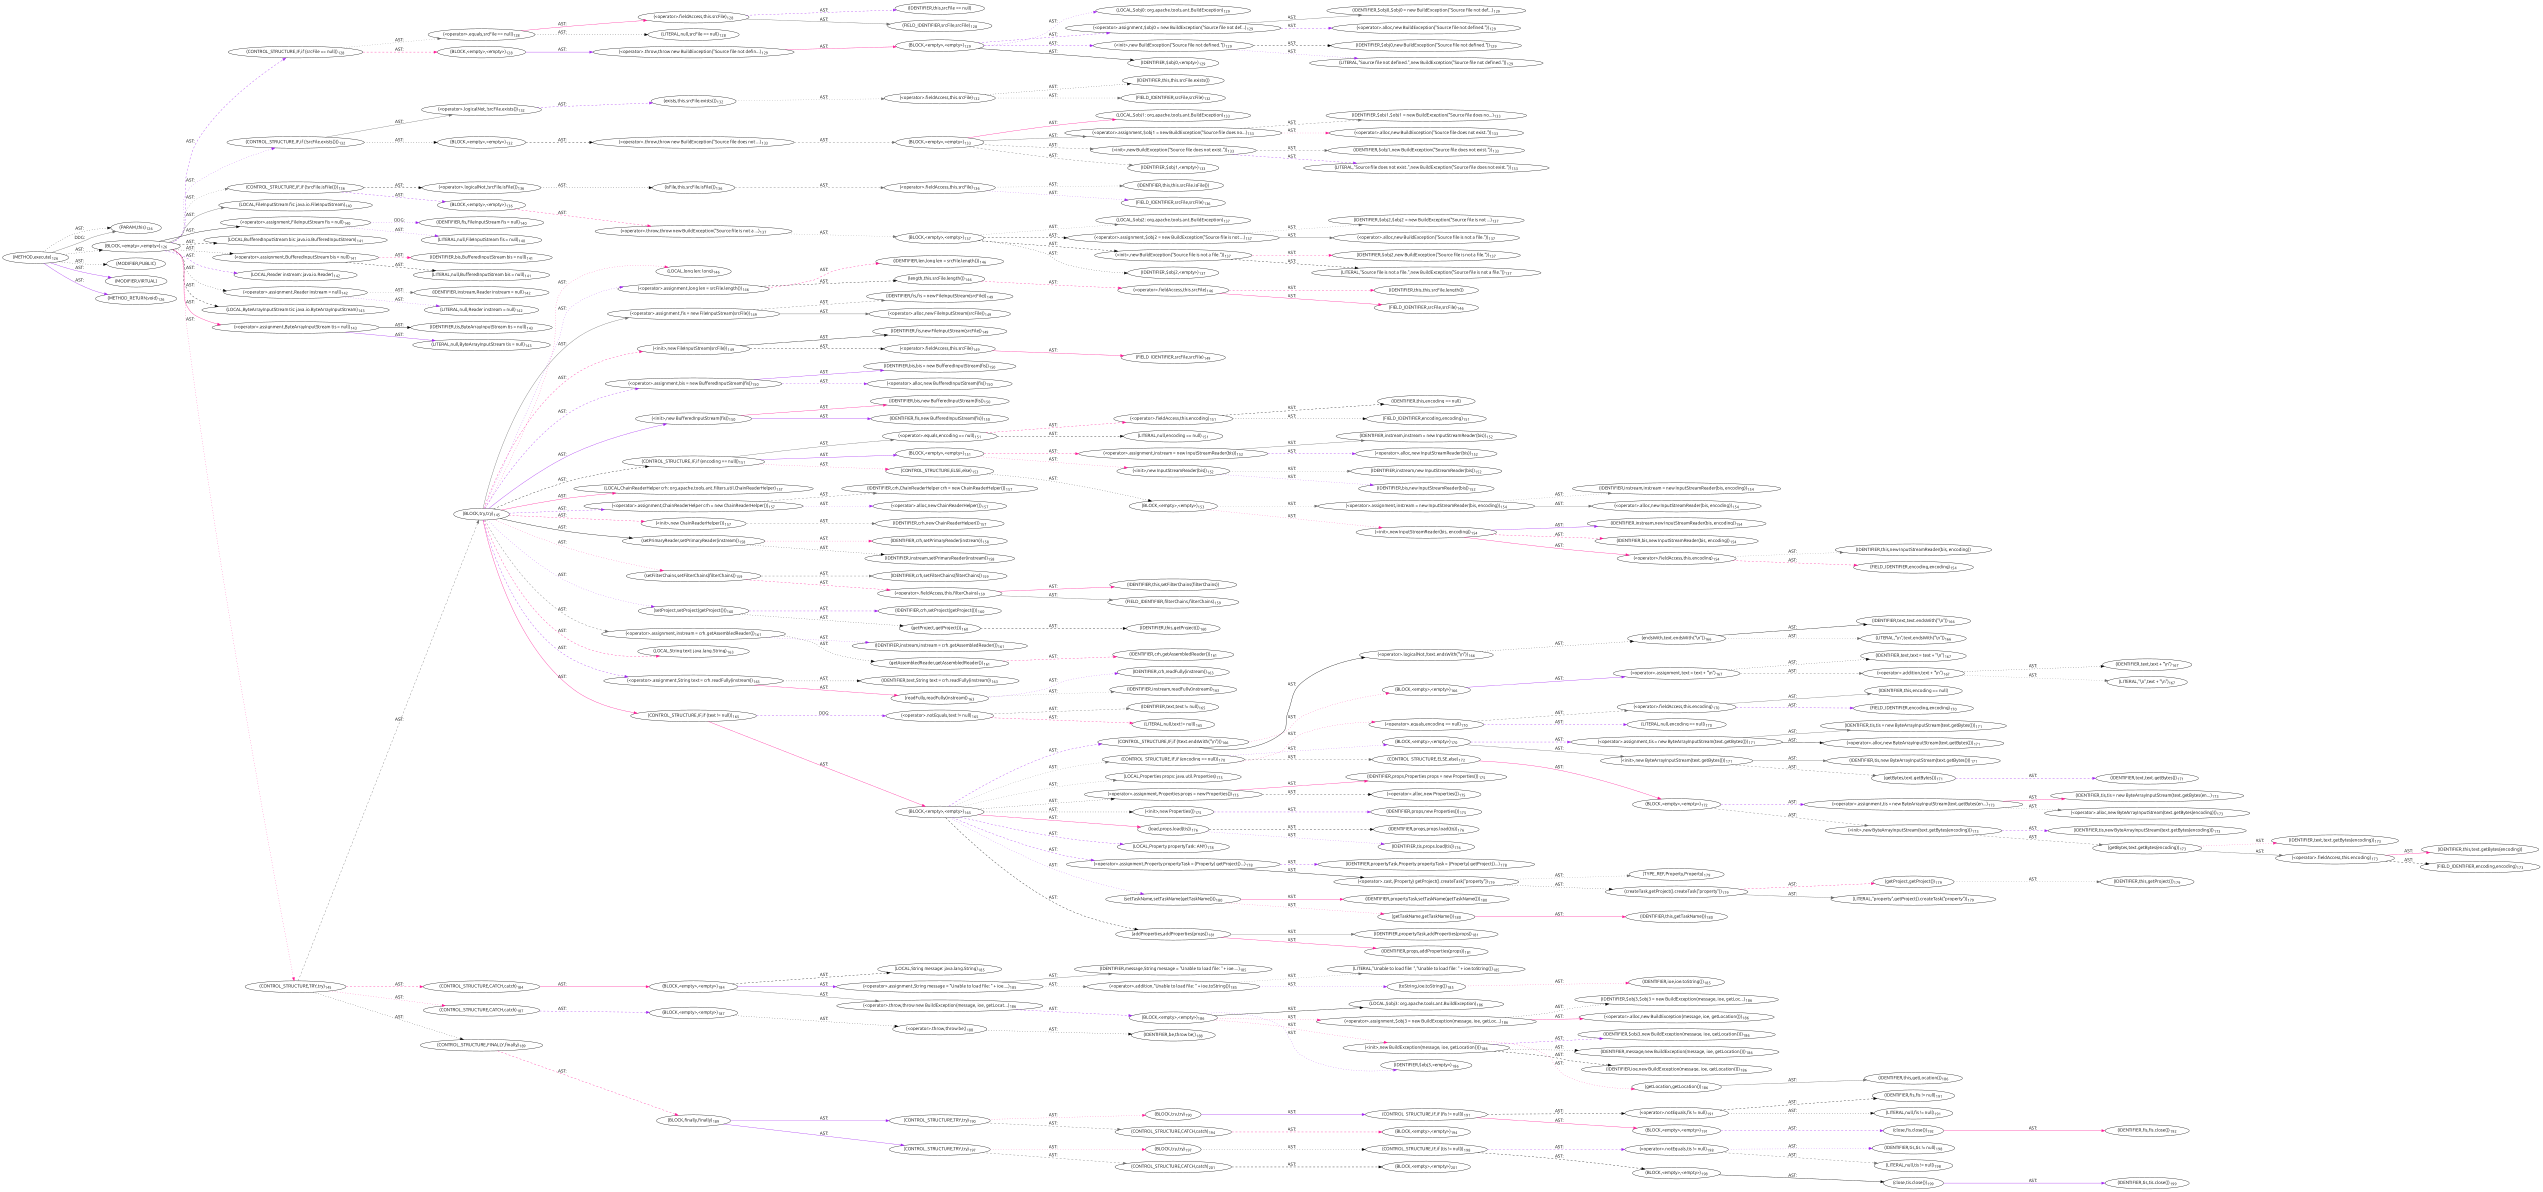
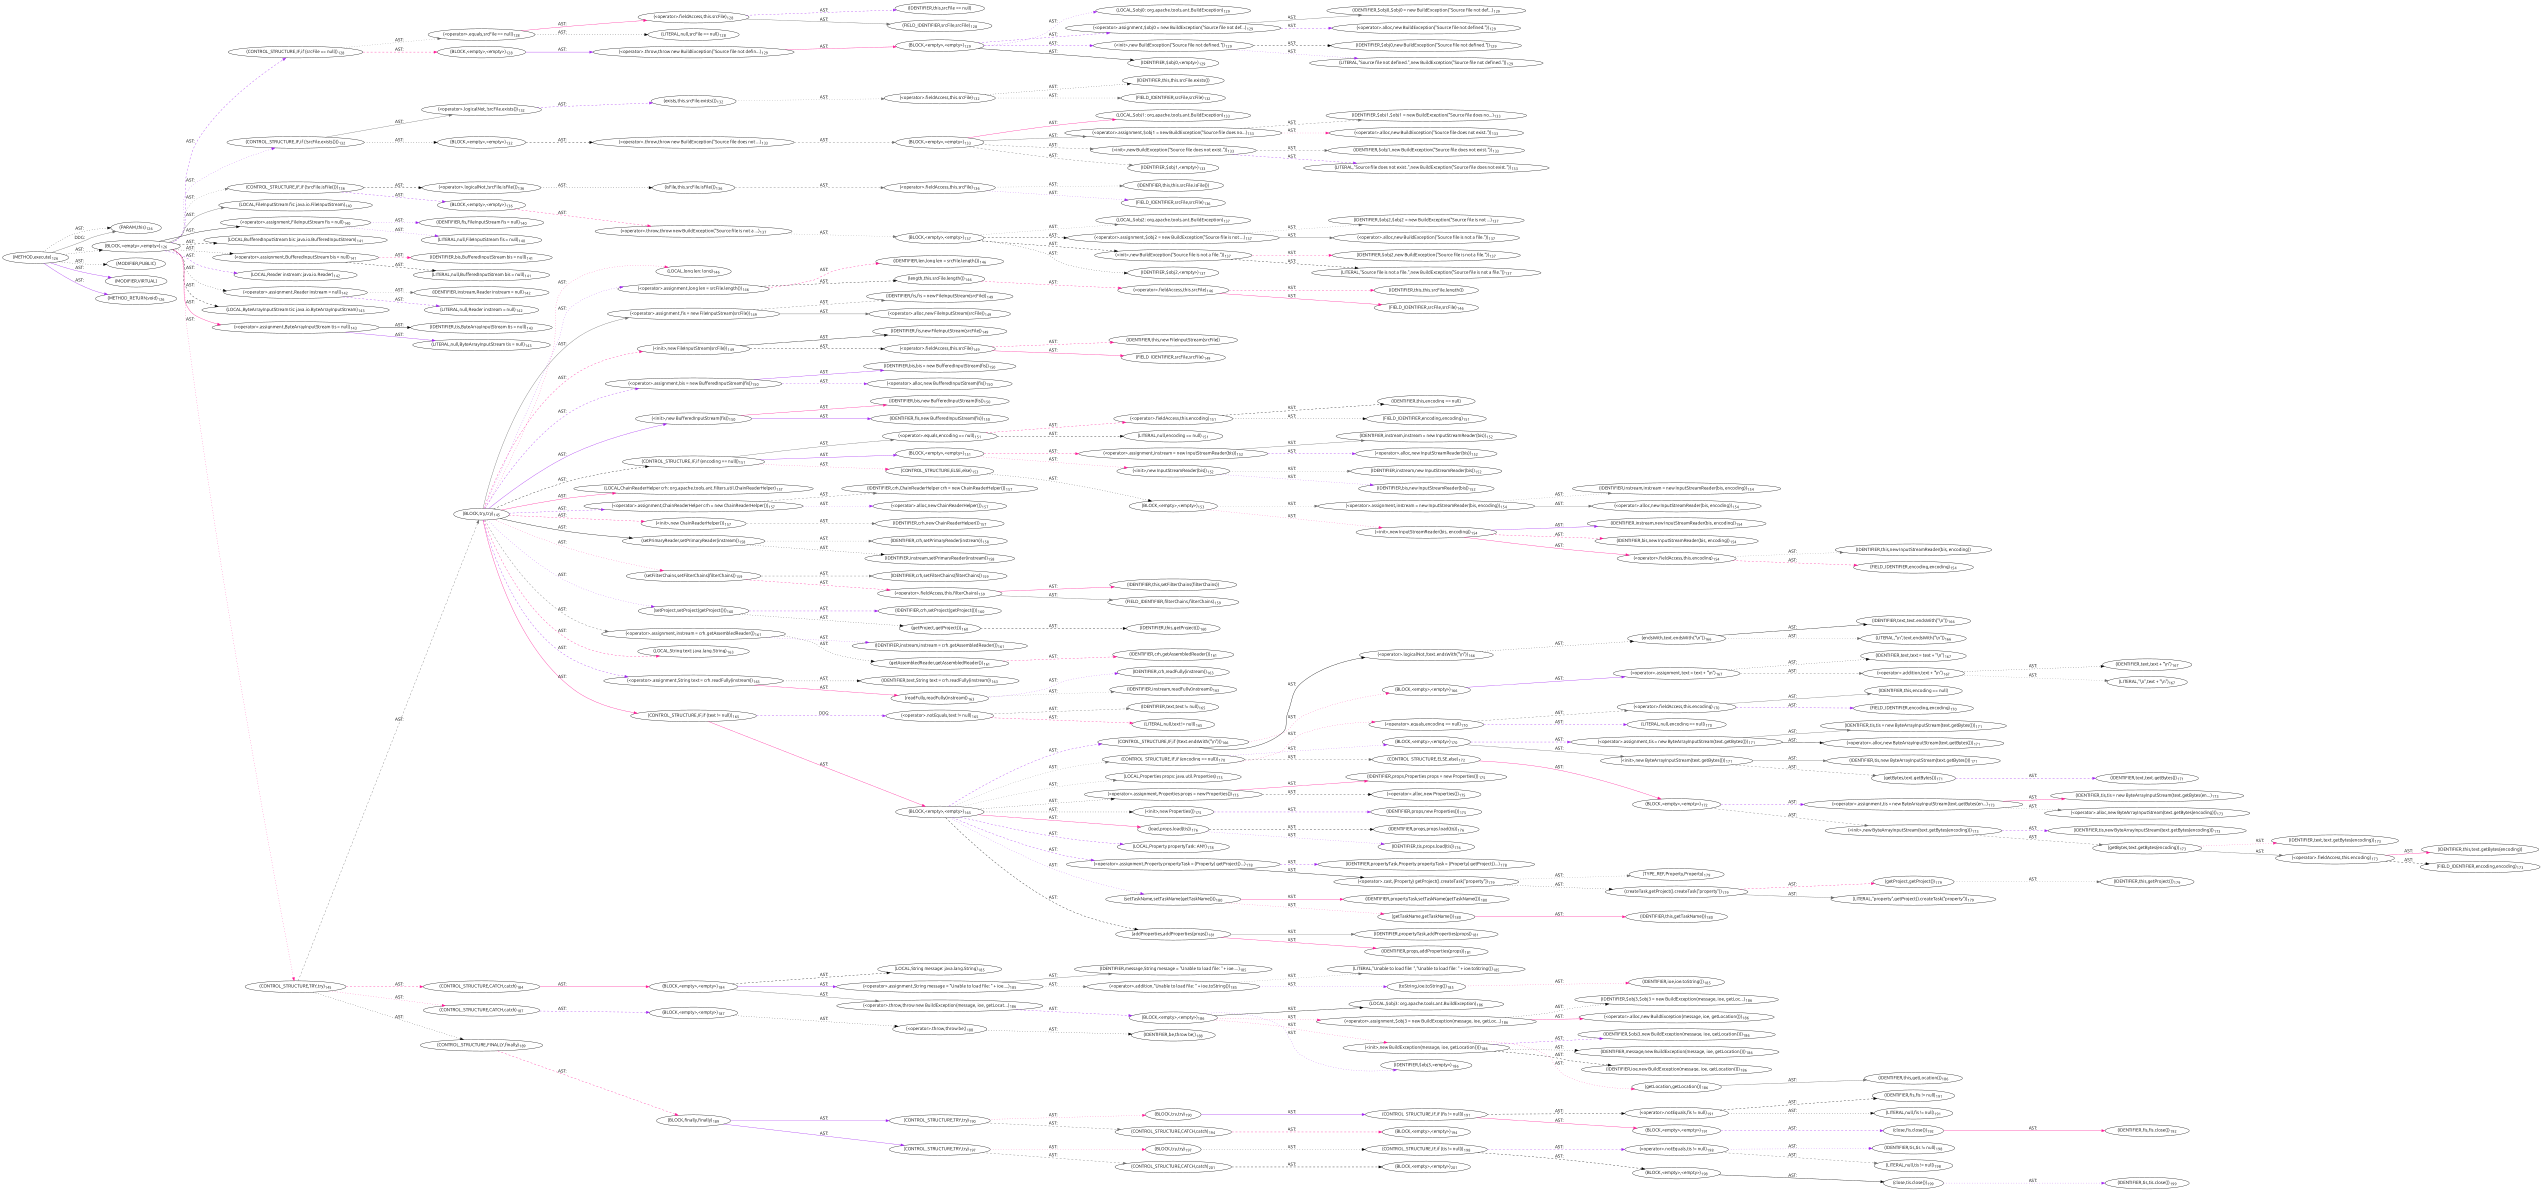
edge "(<operator>.assignment,FileInputStream fis = null)" -> "(IDENTIFIER,fis,FileInputStream fis = null)": label "DDG: " -> "AST: "
edge "(<operator>.assignment,Reader instream = null)" -> "(LITERAL,null,Reader instream = null)": style dotted -> dashed
node "(IDENTIFIER,this,new FileInputStream(srcFile))": added
edge "(setPrimaryReader,setPrimaryReader(instream))" -> "(IDENTIFIER,crh,setPrimaryReader(instream))": color deeppink -> gray40
edge "(close,tis.close())" -> "(IDENTIFIER,tis,tis.close())": style solid -> dotted
